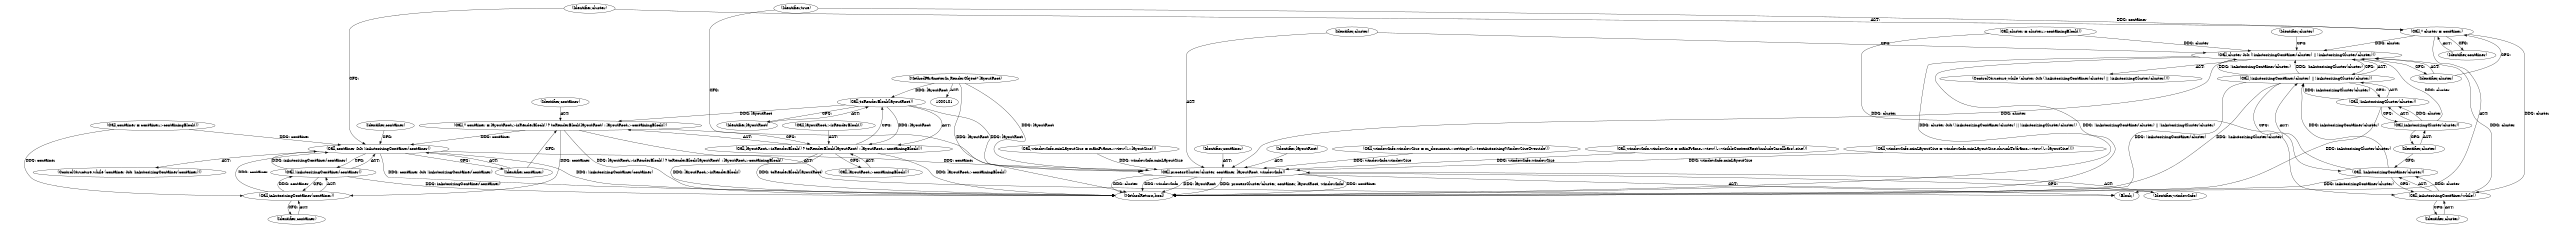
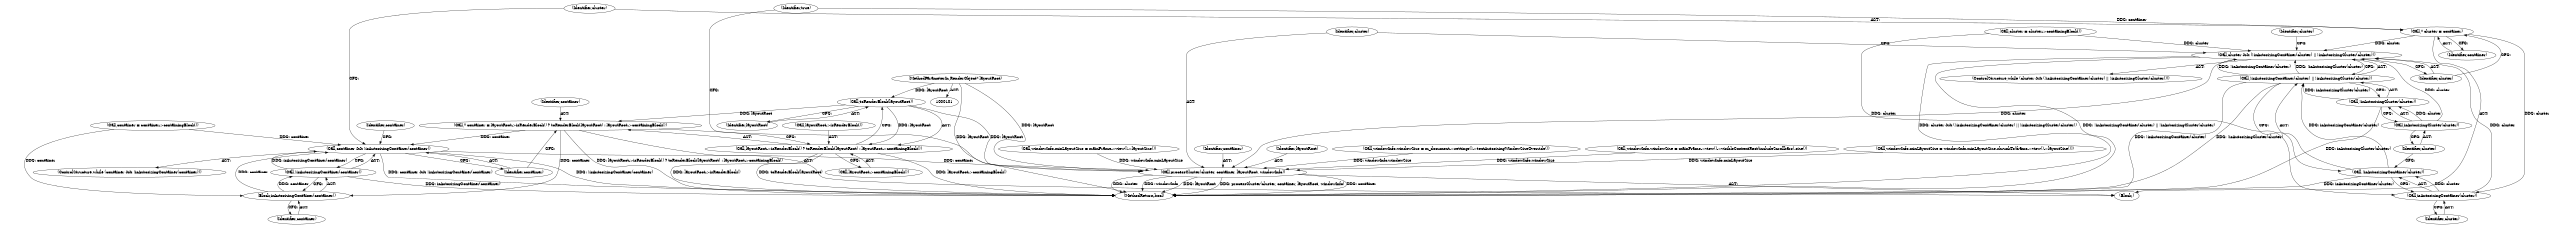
node "(Call,isAutosizingContainer(container))": label "(Call,isAutosizingContainer(container))" -> "(Block,isAutosizingContainer(container))"
node "(Identifier,windowInfo)": removed
node "(Call,isAutosizingContainer(while))": label "(Call,isAutosizingContainer(while))" -> "(Call,isAutosizingContainer(cluster))"
